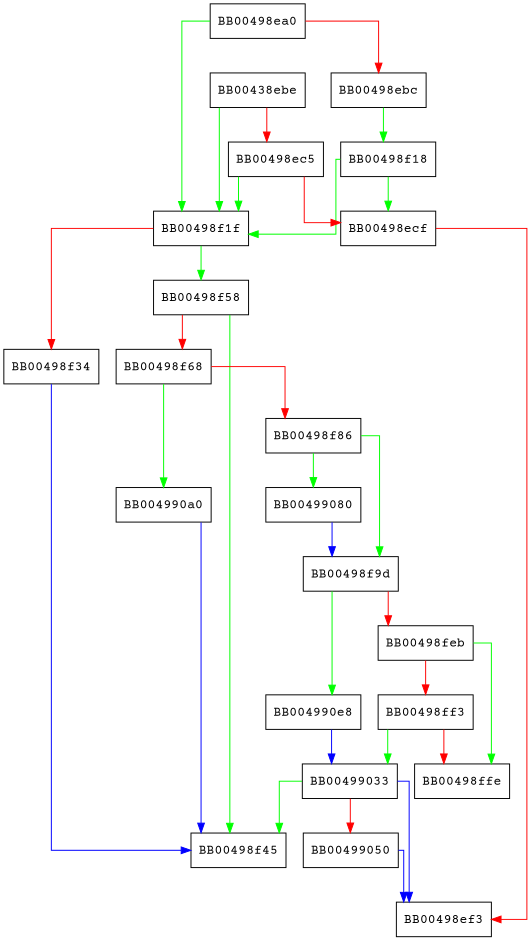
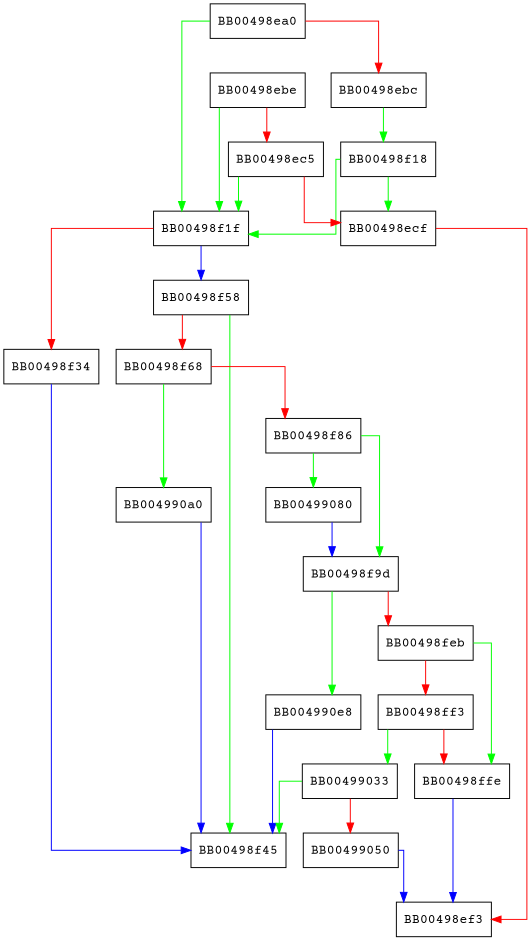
node "BB00438ebe": label "BB00438ebe" -> "BB00498ebe"
edge "BB00498f1f" -> "BB00498f58": color green -> blue
edge "BB004990e8" -> "BB00499033": now "BB004990e8" -> "BB00498f45"
edge "BB00499033" -> "BB00498ef3": now "BB00498ffe" -> "BB00498ef3"
